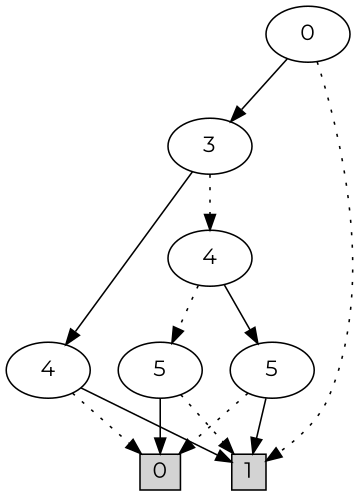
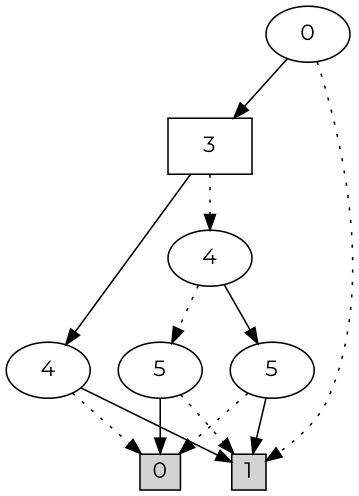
node "3": shape ellipse -> box
